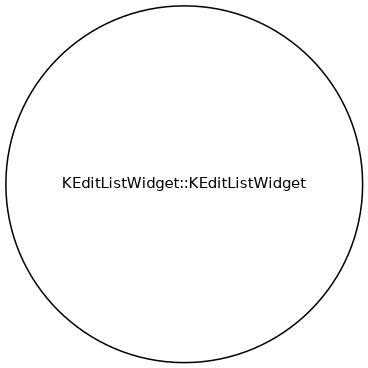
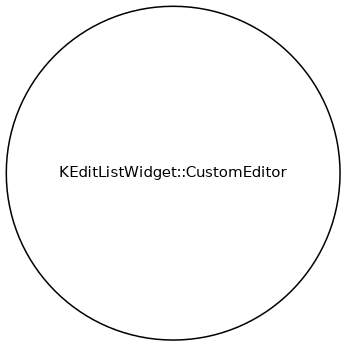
node "KEditListWidget::KEditListWidget": label "KEditListWidget::KEditListWidget" -> "KEditListWidget::CustomEditor"
